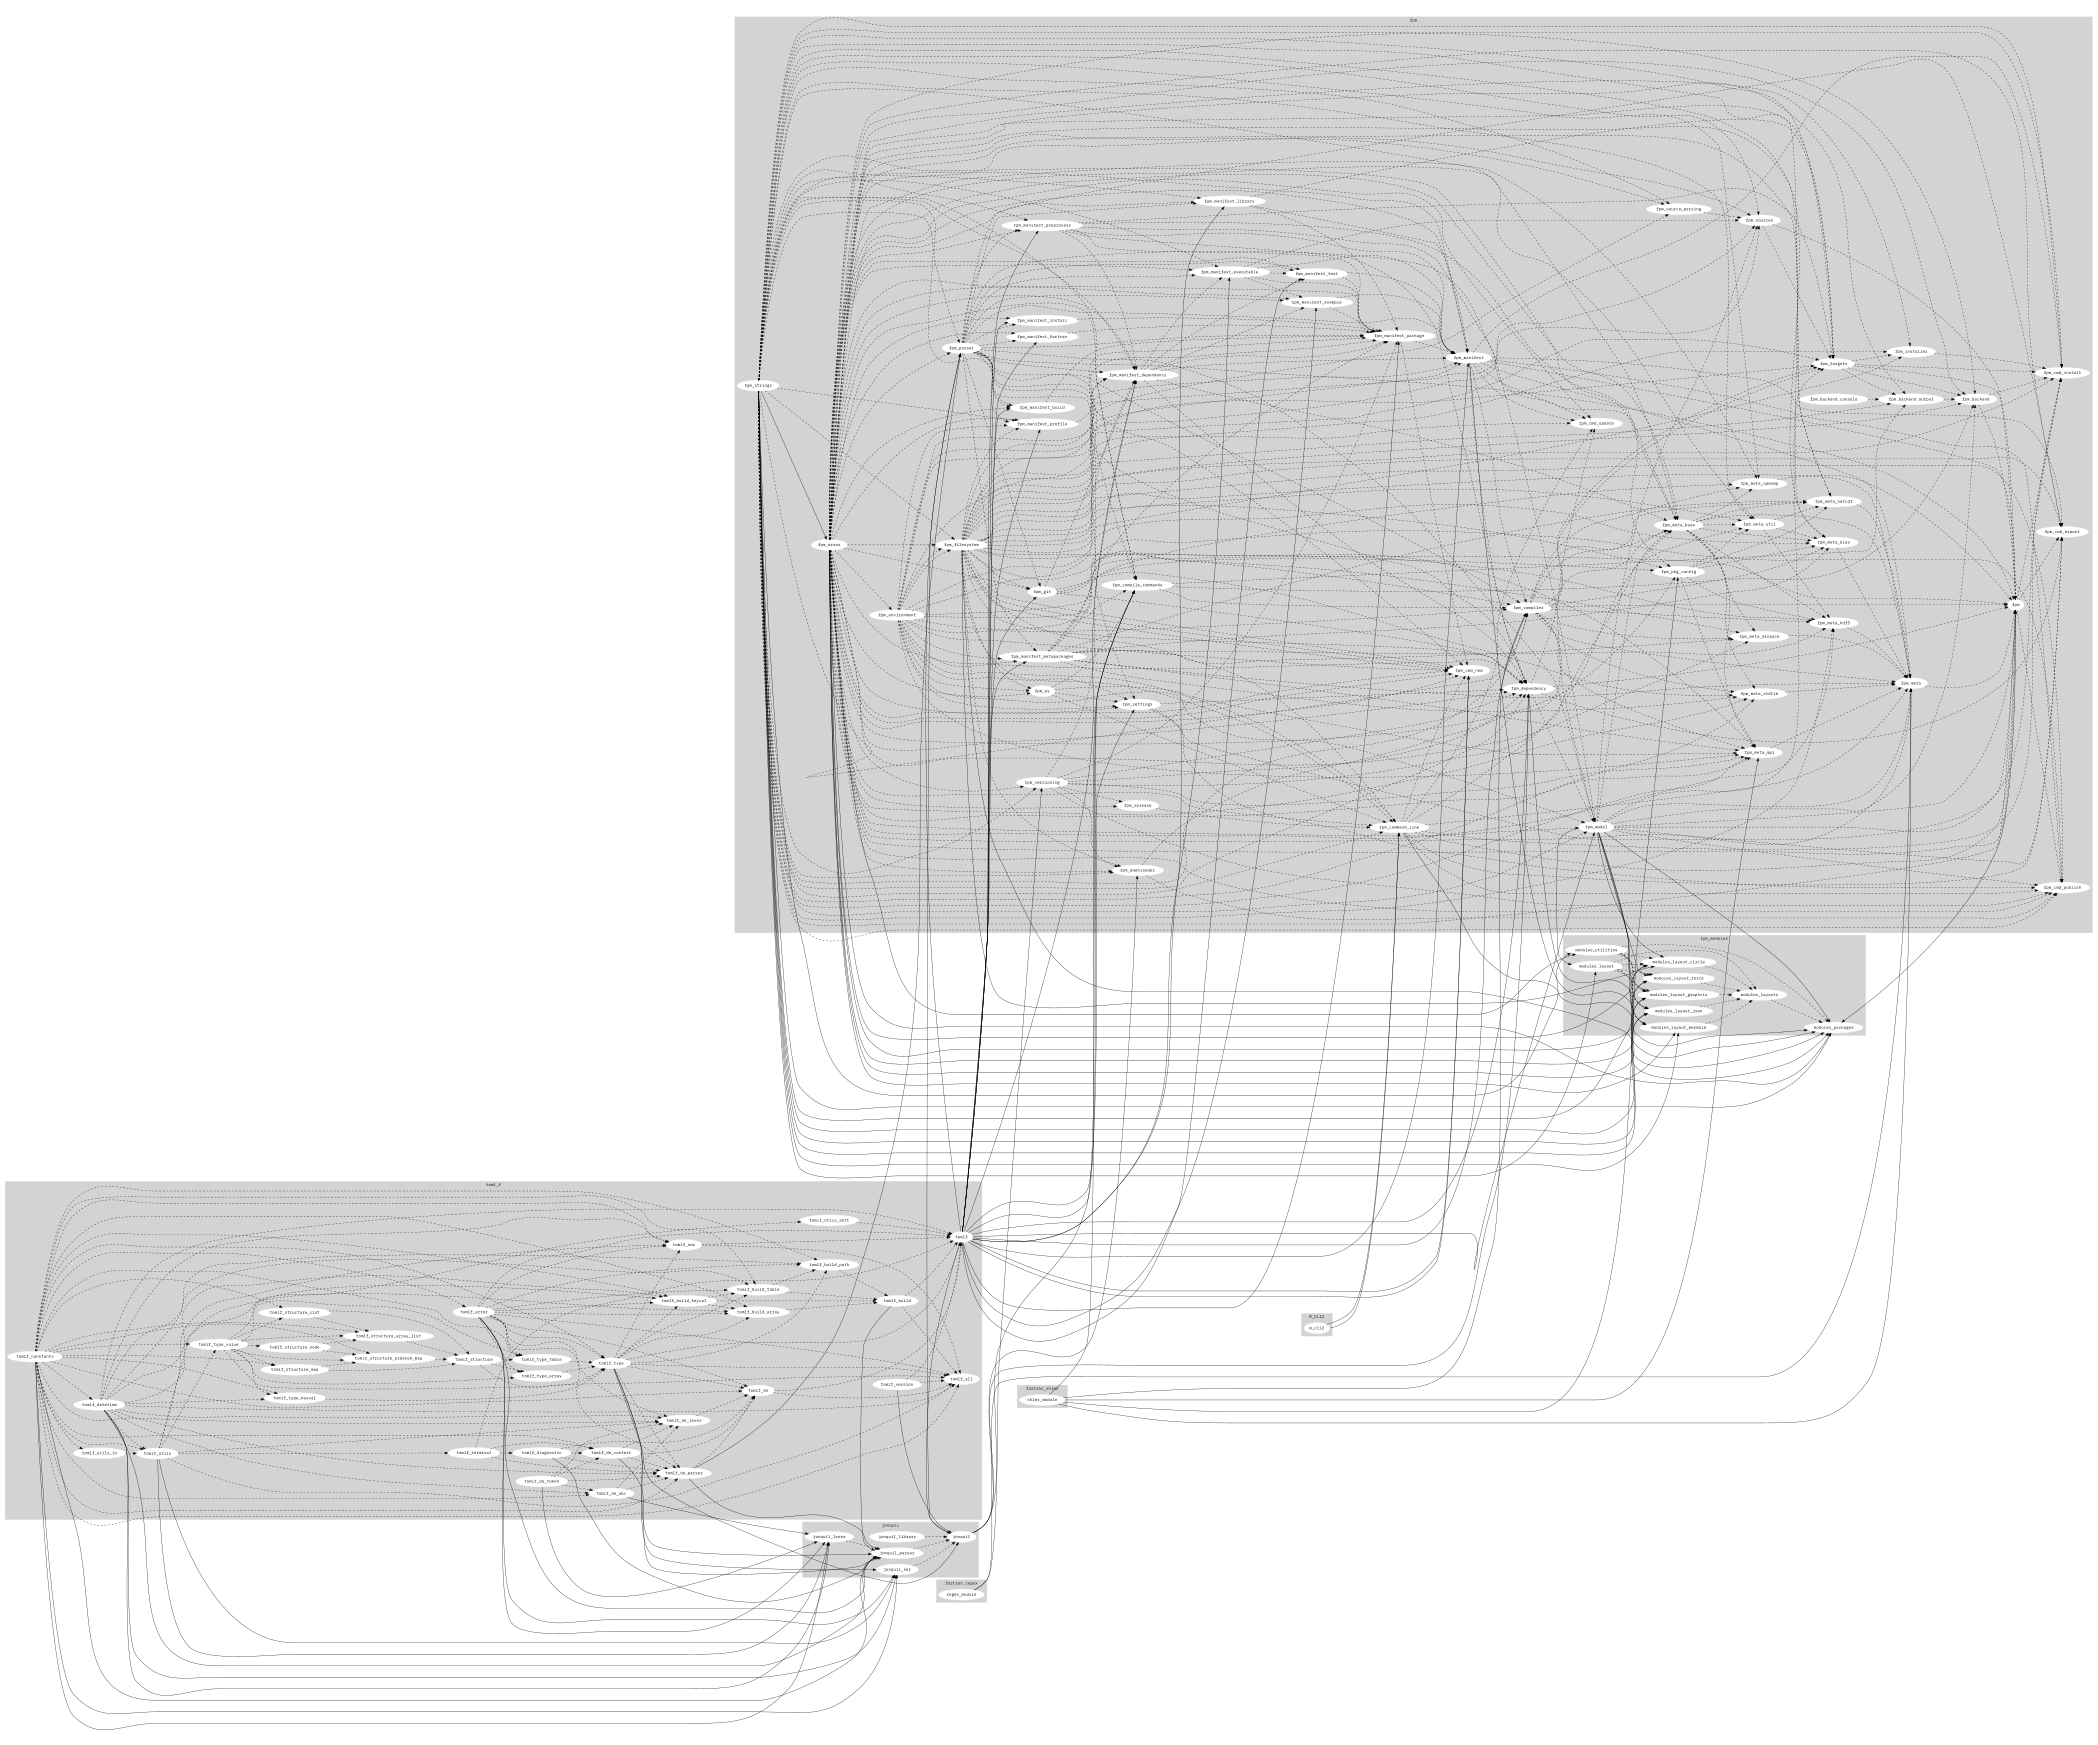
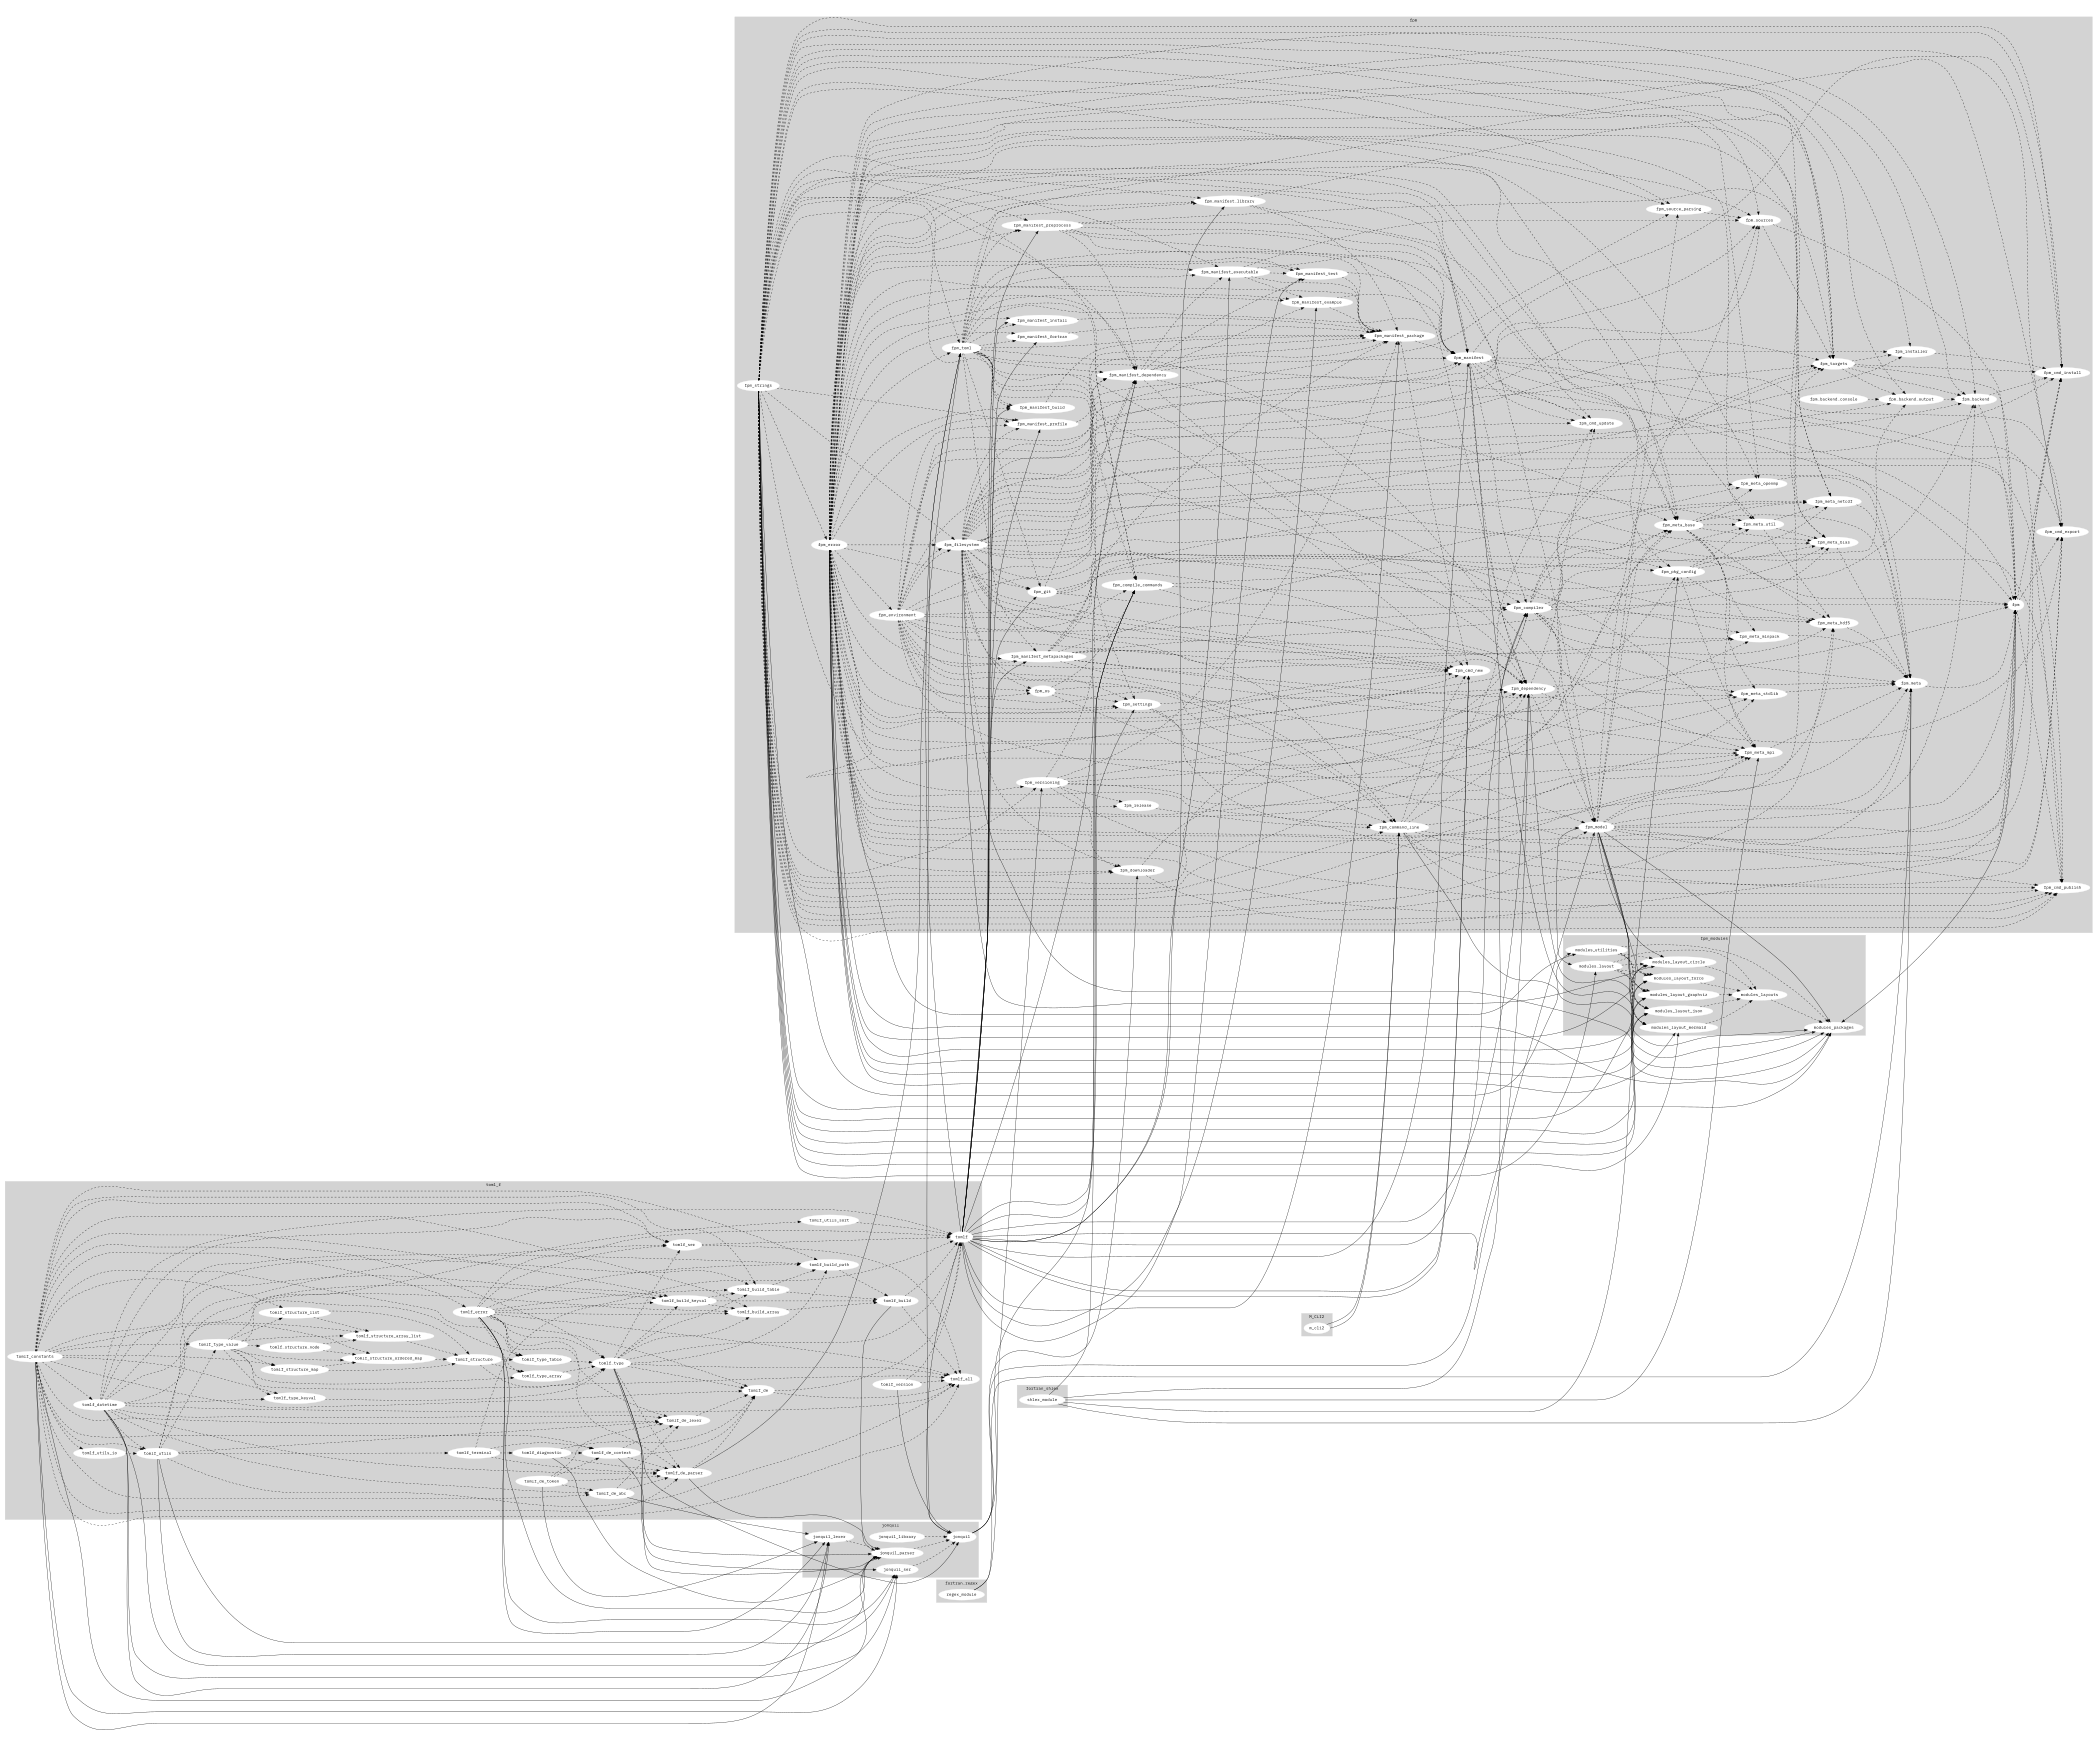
node "fpm_parser": label "fpm_parser" -> "fpm_toml"
edge "fpm_strings" -> "fpm_error": style solid -> dashed
edge "fpm_model" -> "fpm_source_parsing": added
